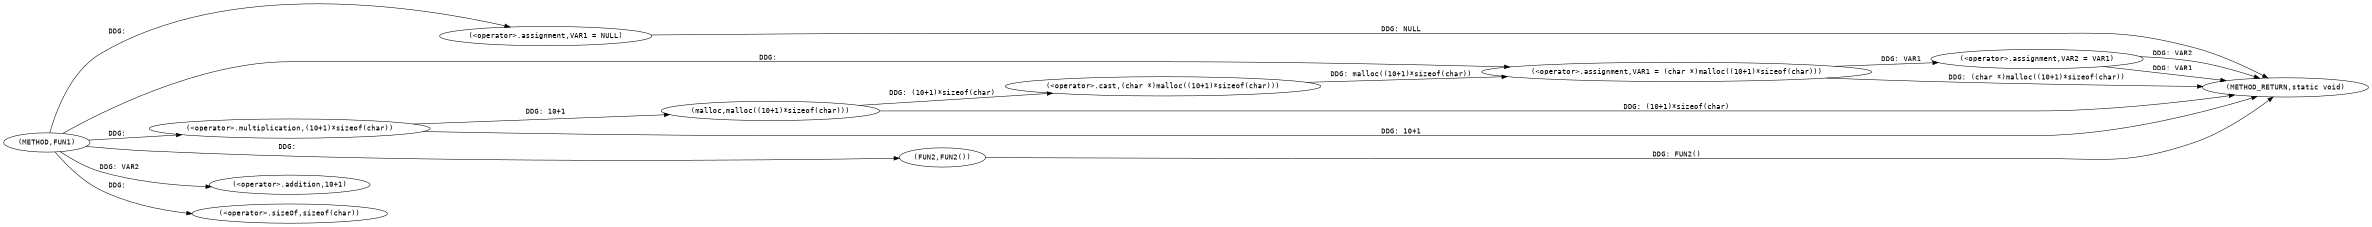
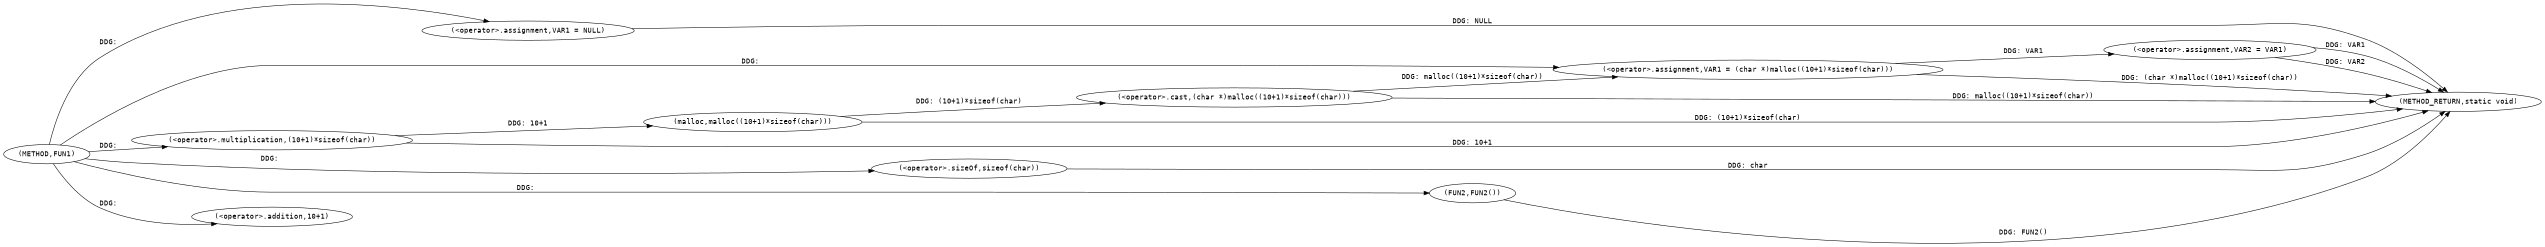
edge "(<operator>.cast,(char *)malloc((10+1)*sizeof(char)))" -> "(METHOD_RETURN,static void)": added, label "DDG: malloc((10+1)*sizeof(char))"
edge "(METHOD,FUN1)" -> "(<operator>.addition,10+1)": label "DDG: VAR2" -> "DDG: "
edge "(<operator>.sizeOf,sizeof(char))" -> "(METHOD_RETURN,static void)": added, label "DDG: char"
